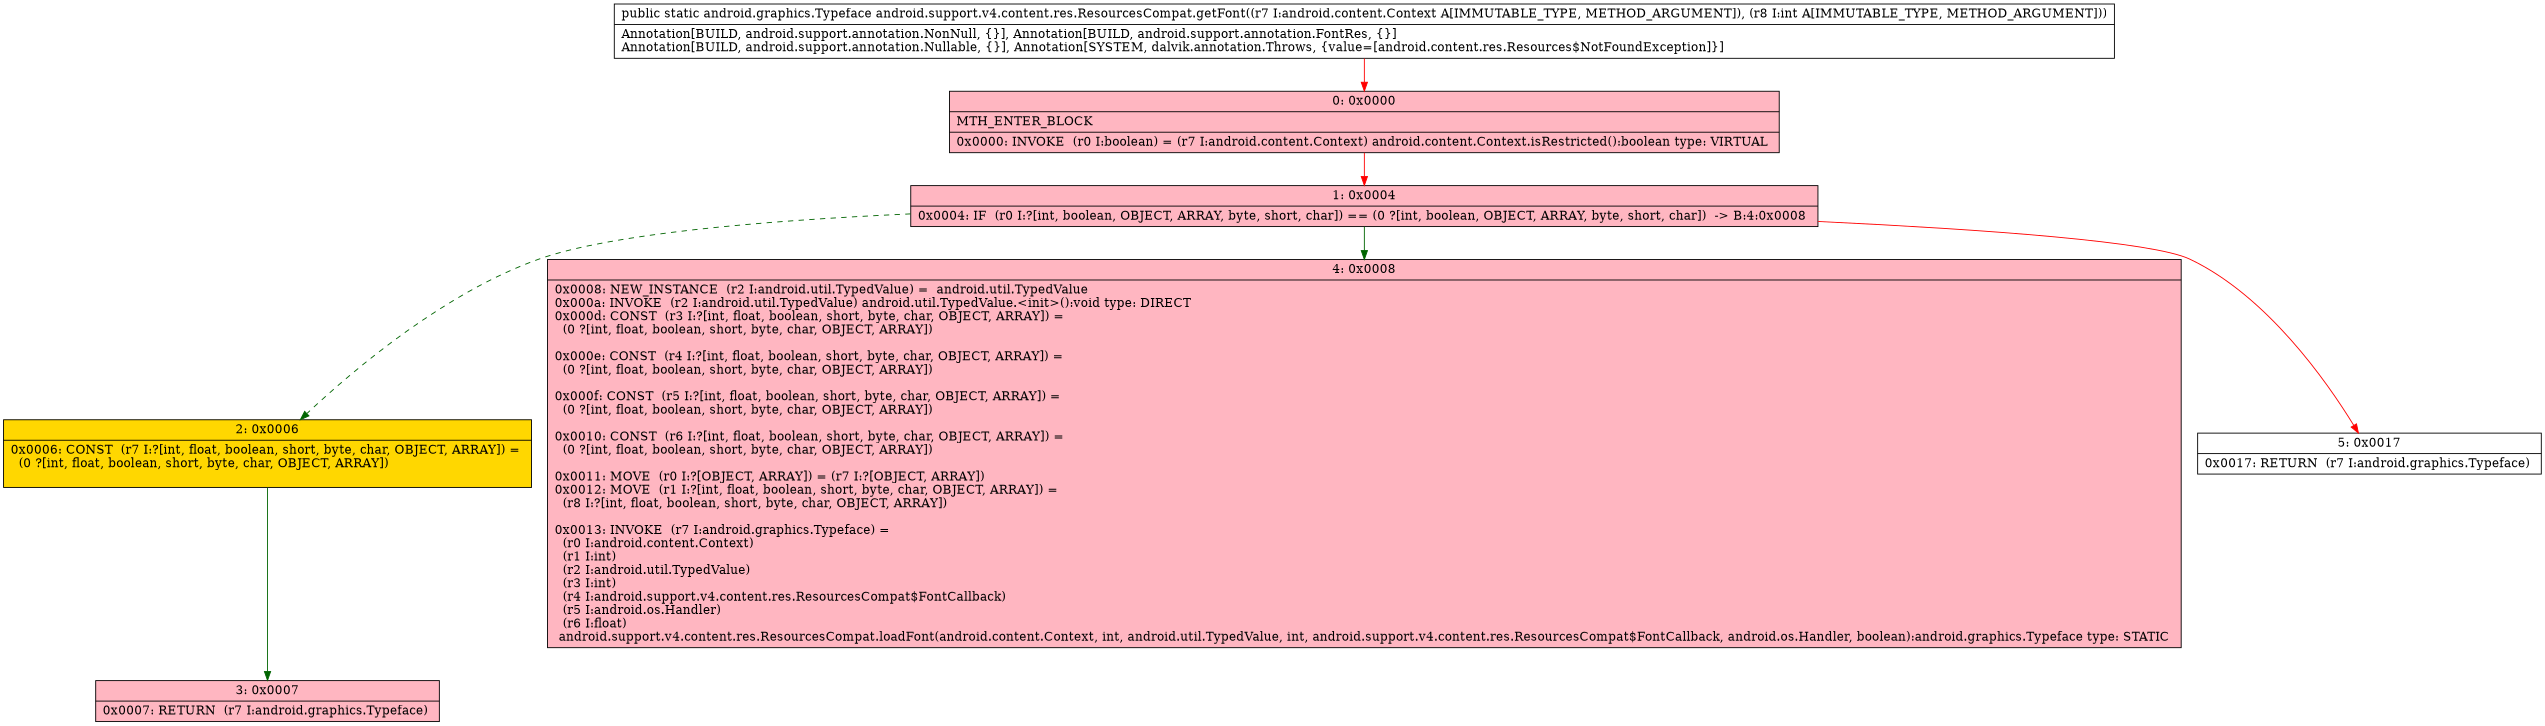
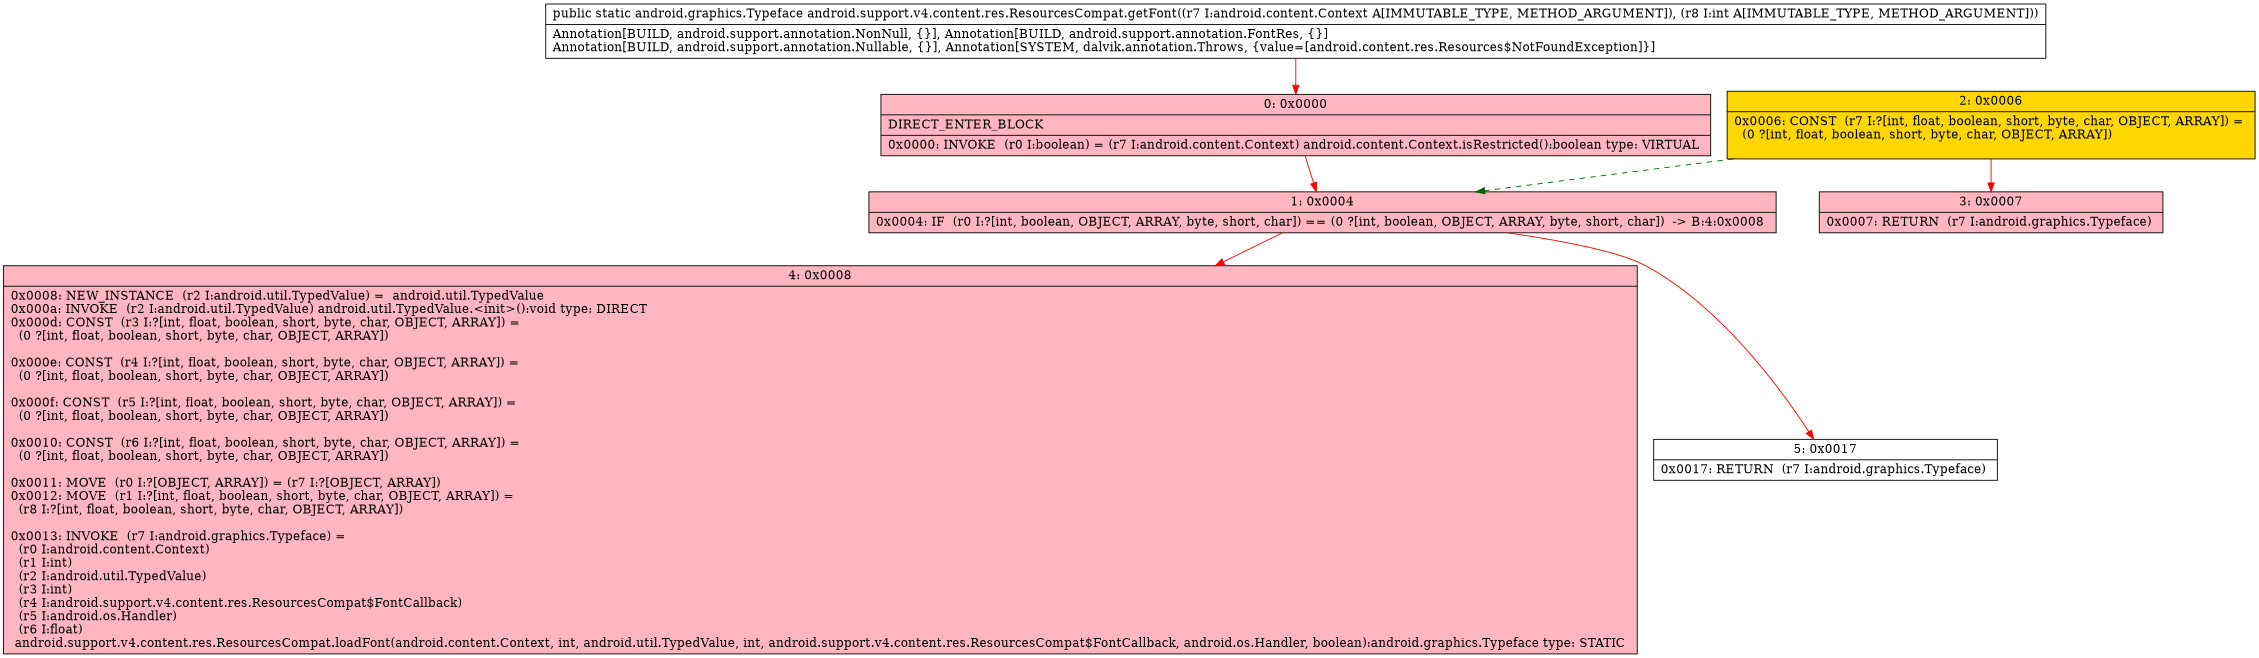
node "0: 0x0000": text "MTH_ENTER_BLOCK" -> "DIRECT_ENTER_BLOCK"
edge "1: 0x0004" -> "4: 0x0008": color darkgreen -> red
edge "1: 0x0004" -> "2: 0x0006": reversed
edge "2: 0x0006" -> "3: 0x0007": color darkgreen -> red
